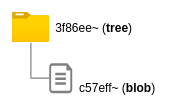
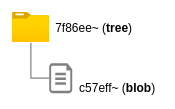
node "3f86ee~ (tree)": label "3f86ee~ (tree)" -> "7f86ee~ (tree)"
